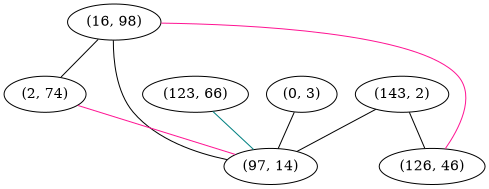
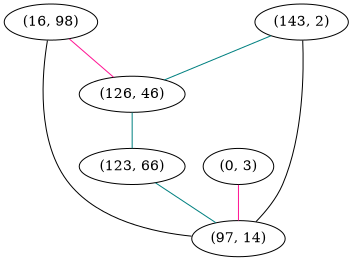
node "(2, 74)": removed
edge "(126, 46)" -- "(123, 66)": added
edge "(0, 3)" -- "(97, 14)": color black -> deeppink
edge "(143, 2)" -- "(126, 46)": color black -> teal
